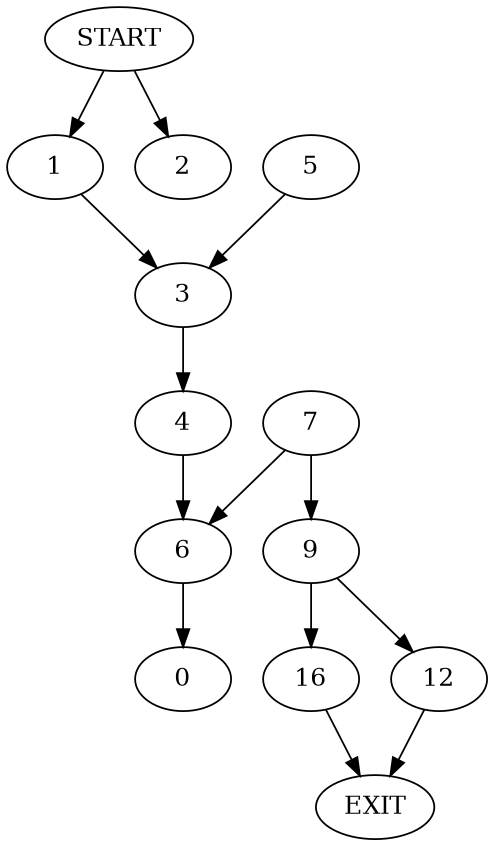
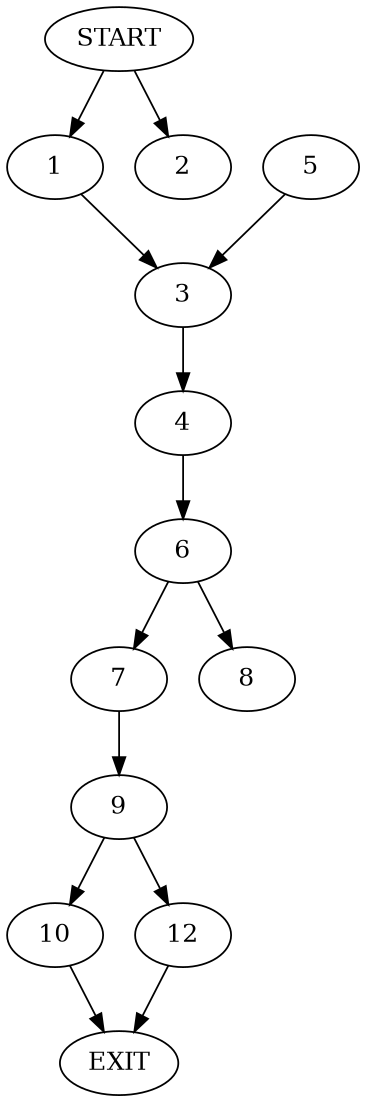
edge "7" -> "6": reversed
node "0": label "0" -> "8"
node "16": label "16" -> "10"
